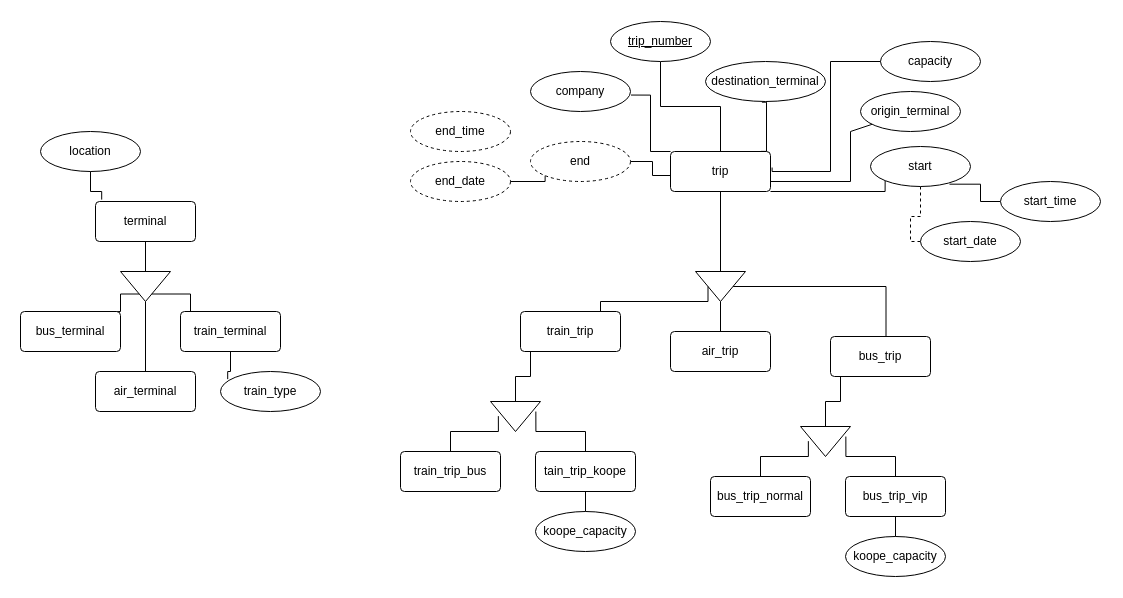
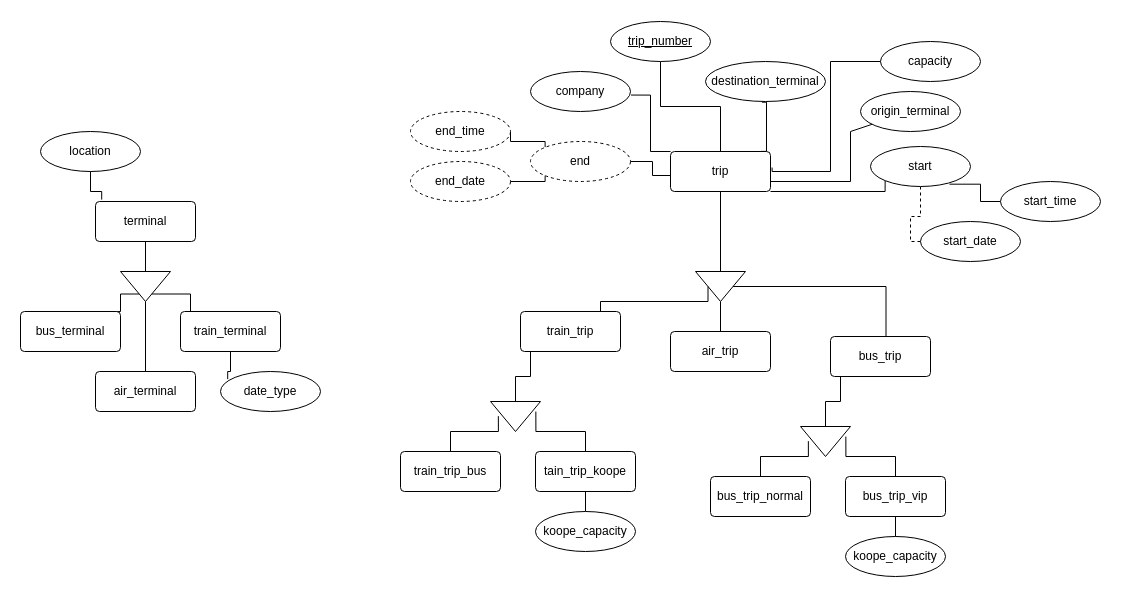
edge "end_time" -- "end": added
node "train_type": label "train_type" -> "date_type"
